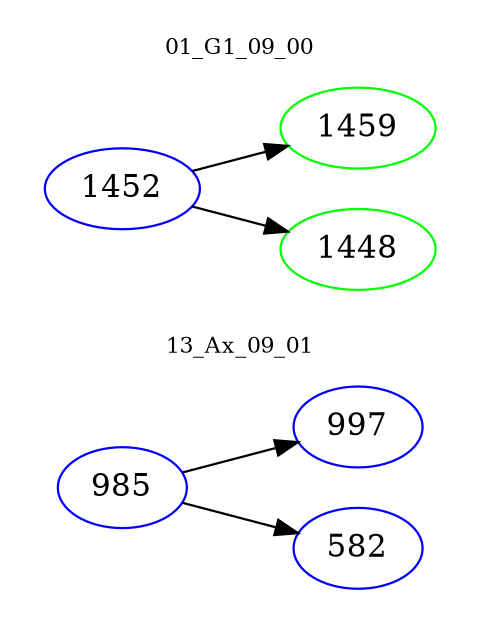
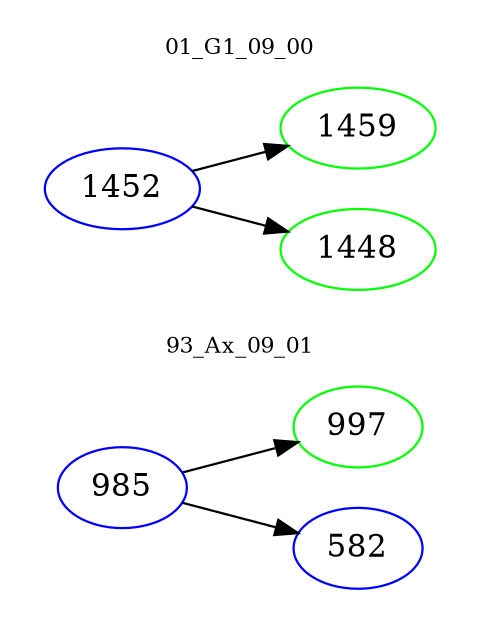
cluster "13_Ax_09_01": label "13_Ax_09_01" -> "93_Ax_09_01"
node "997": color blue -> green
